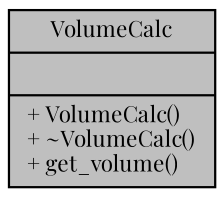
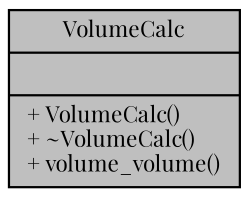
node "VolumeCalc": text "+ get_volume()" -> "+ volume_volume()"
